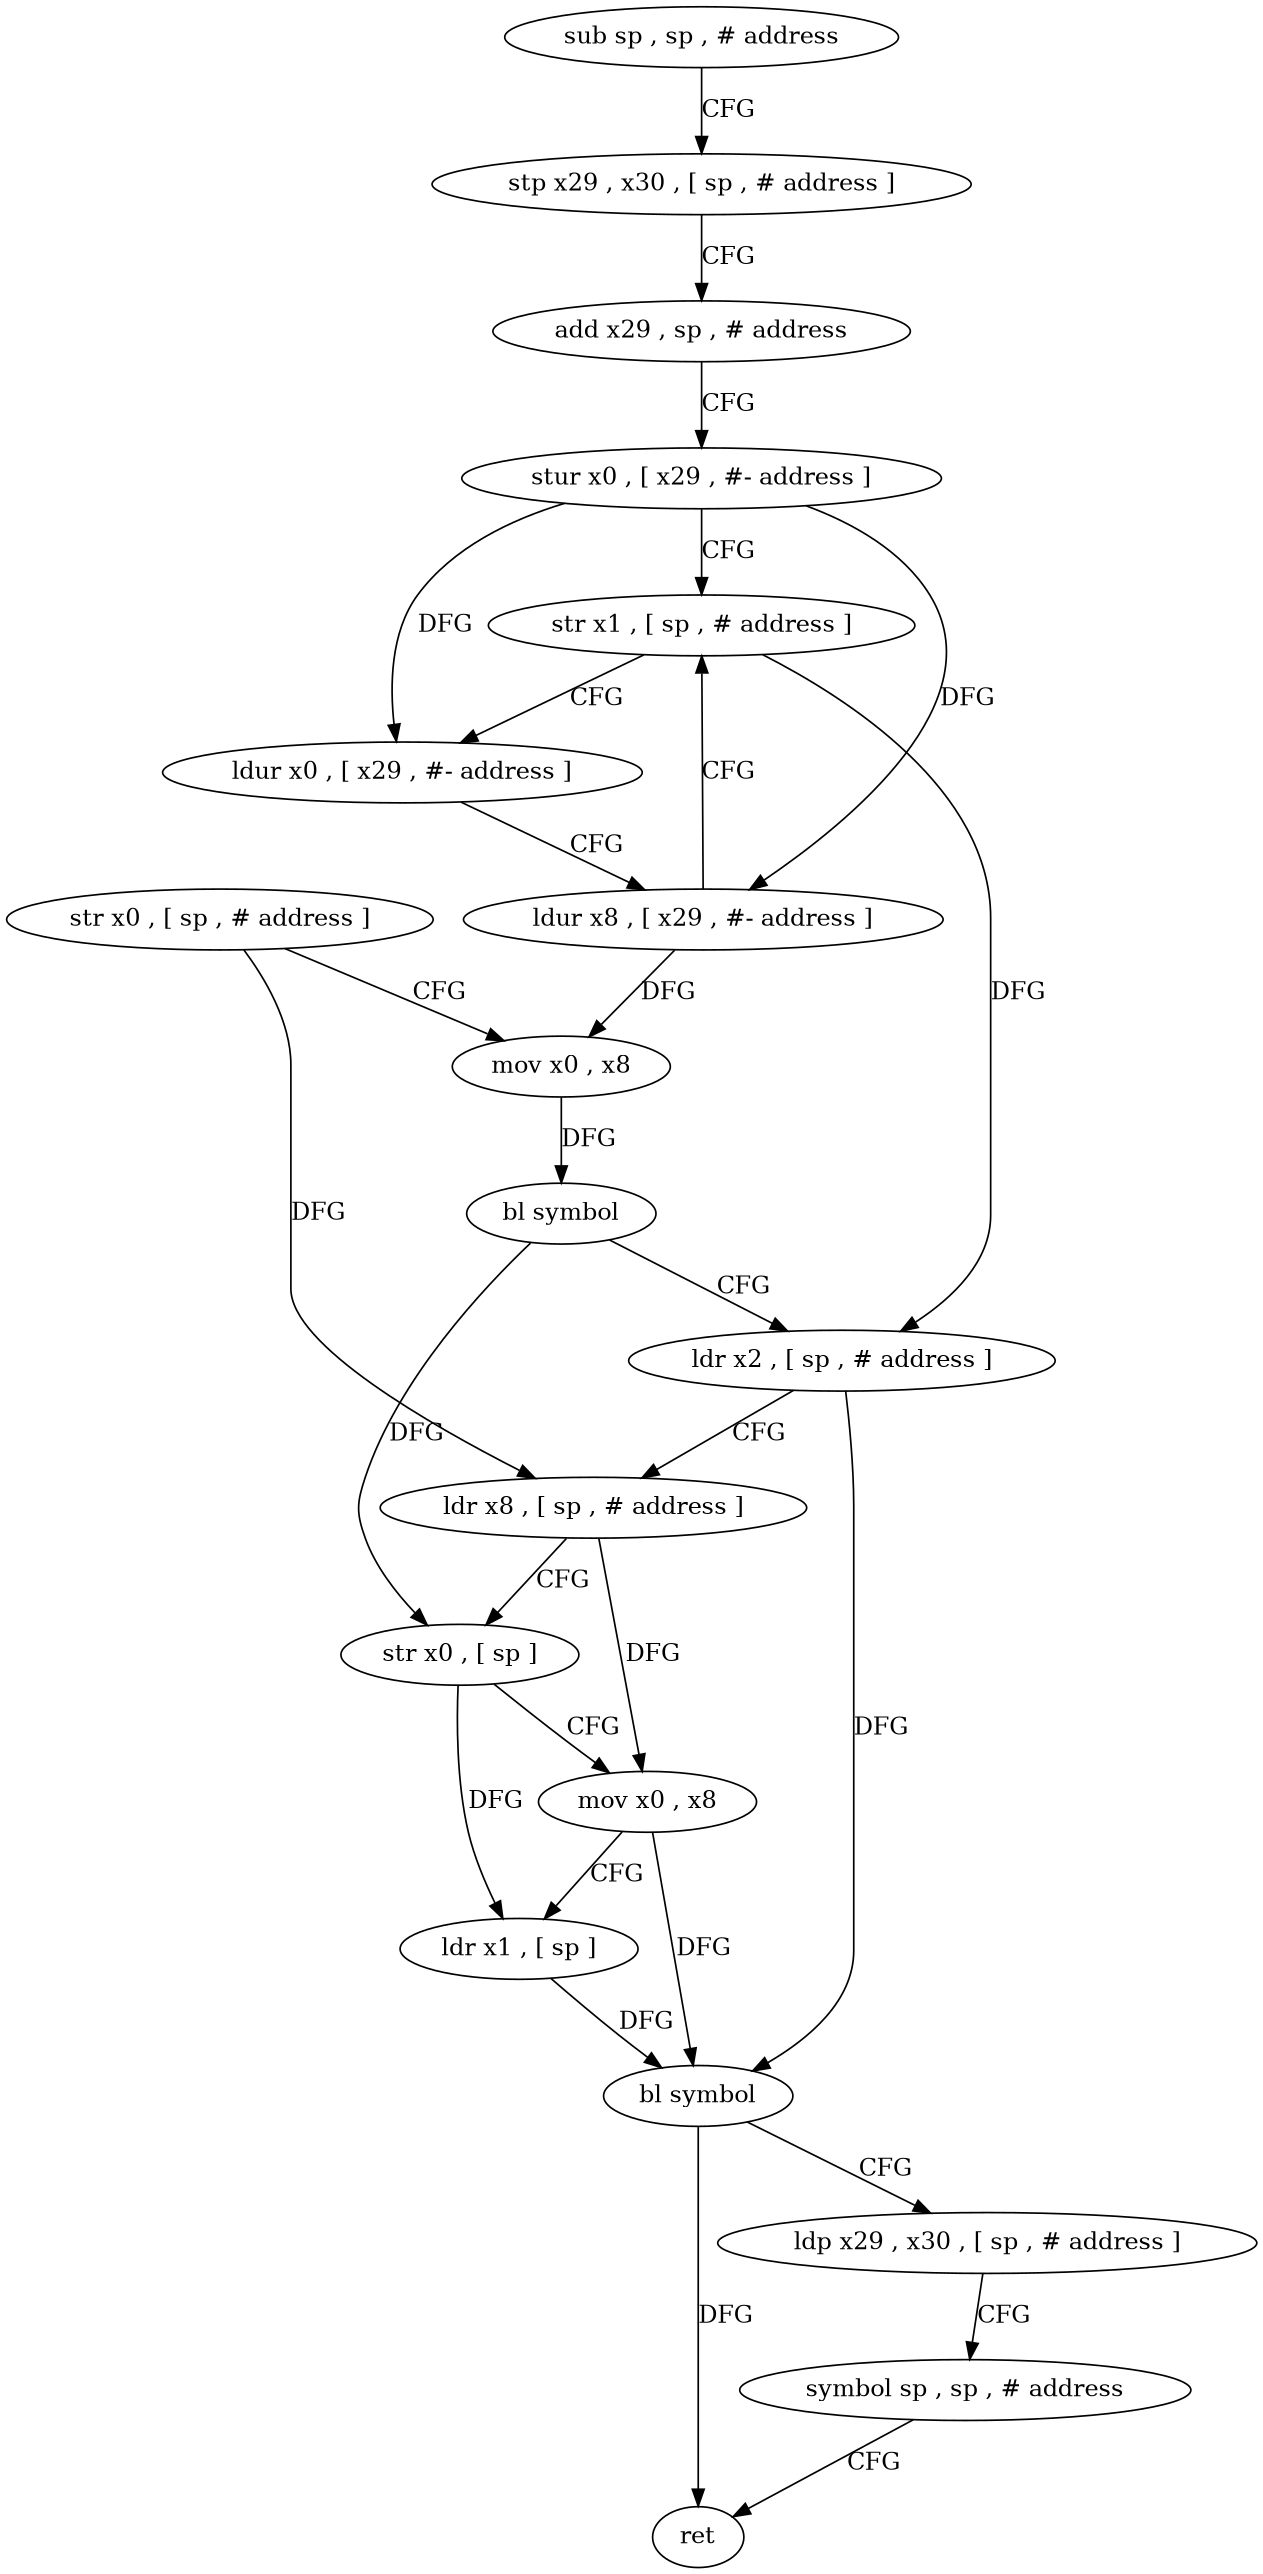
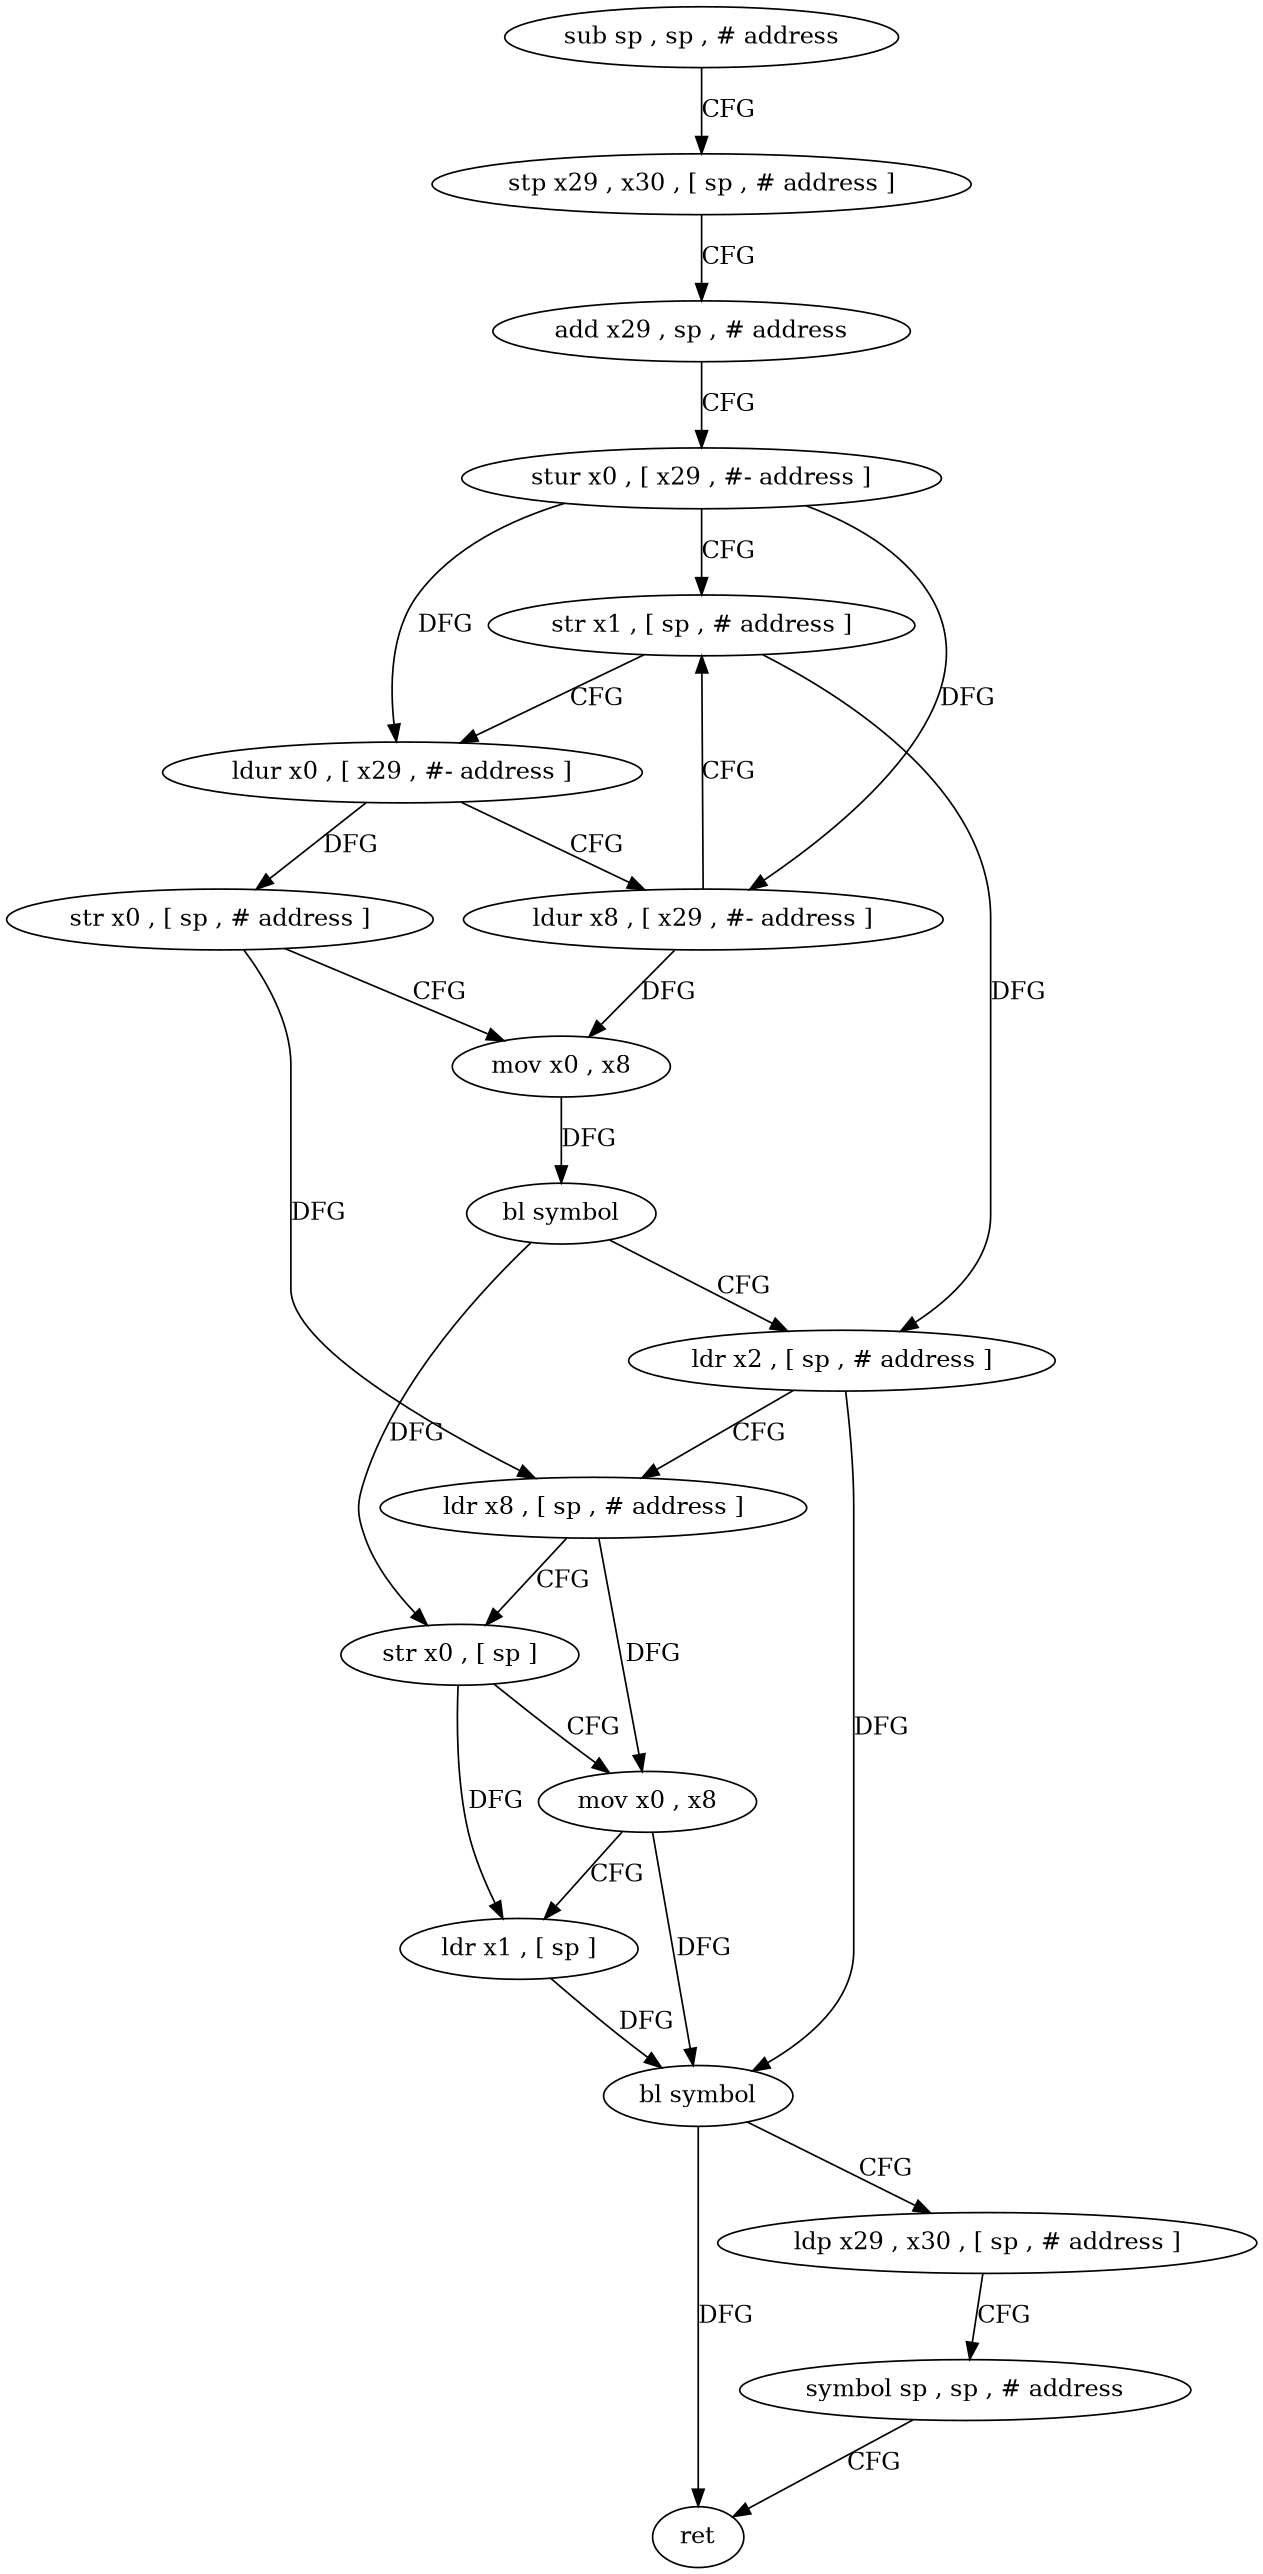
edge "ldur x0 , [ x29 , #- address ]" -> "str x0 , [ sp , # address ]": added, label "DFG"
